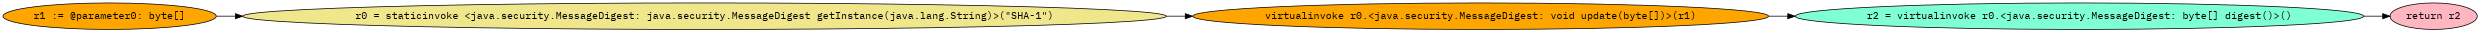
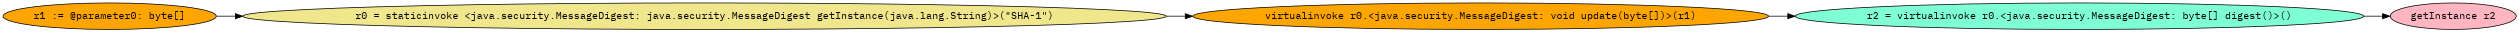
node "return r2": label "return r2" -> "getInstance r2"
